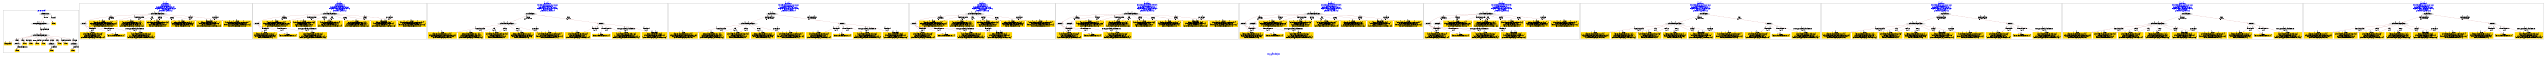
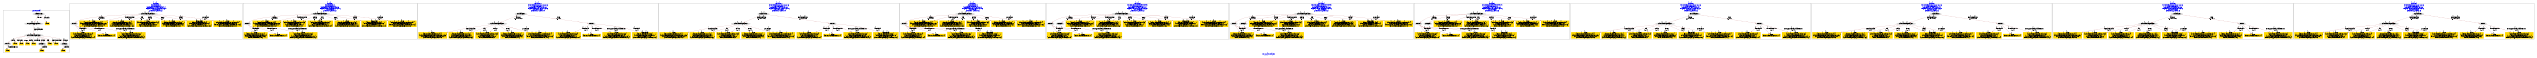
node "dateCreated": removed
